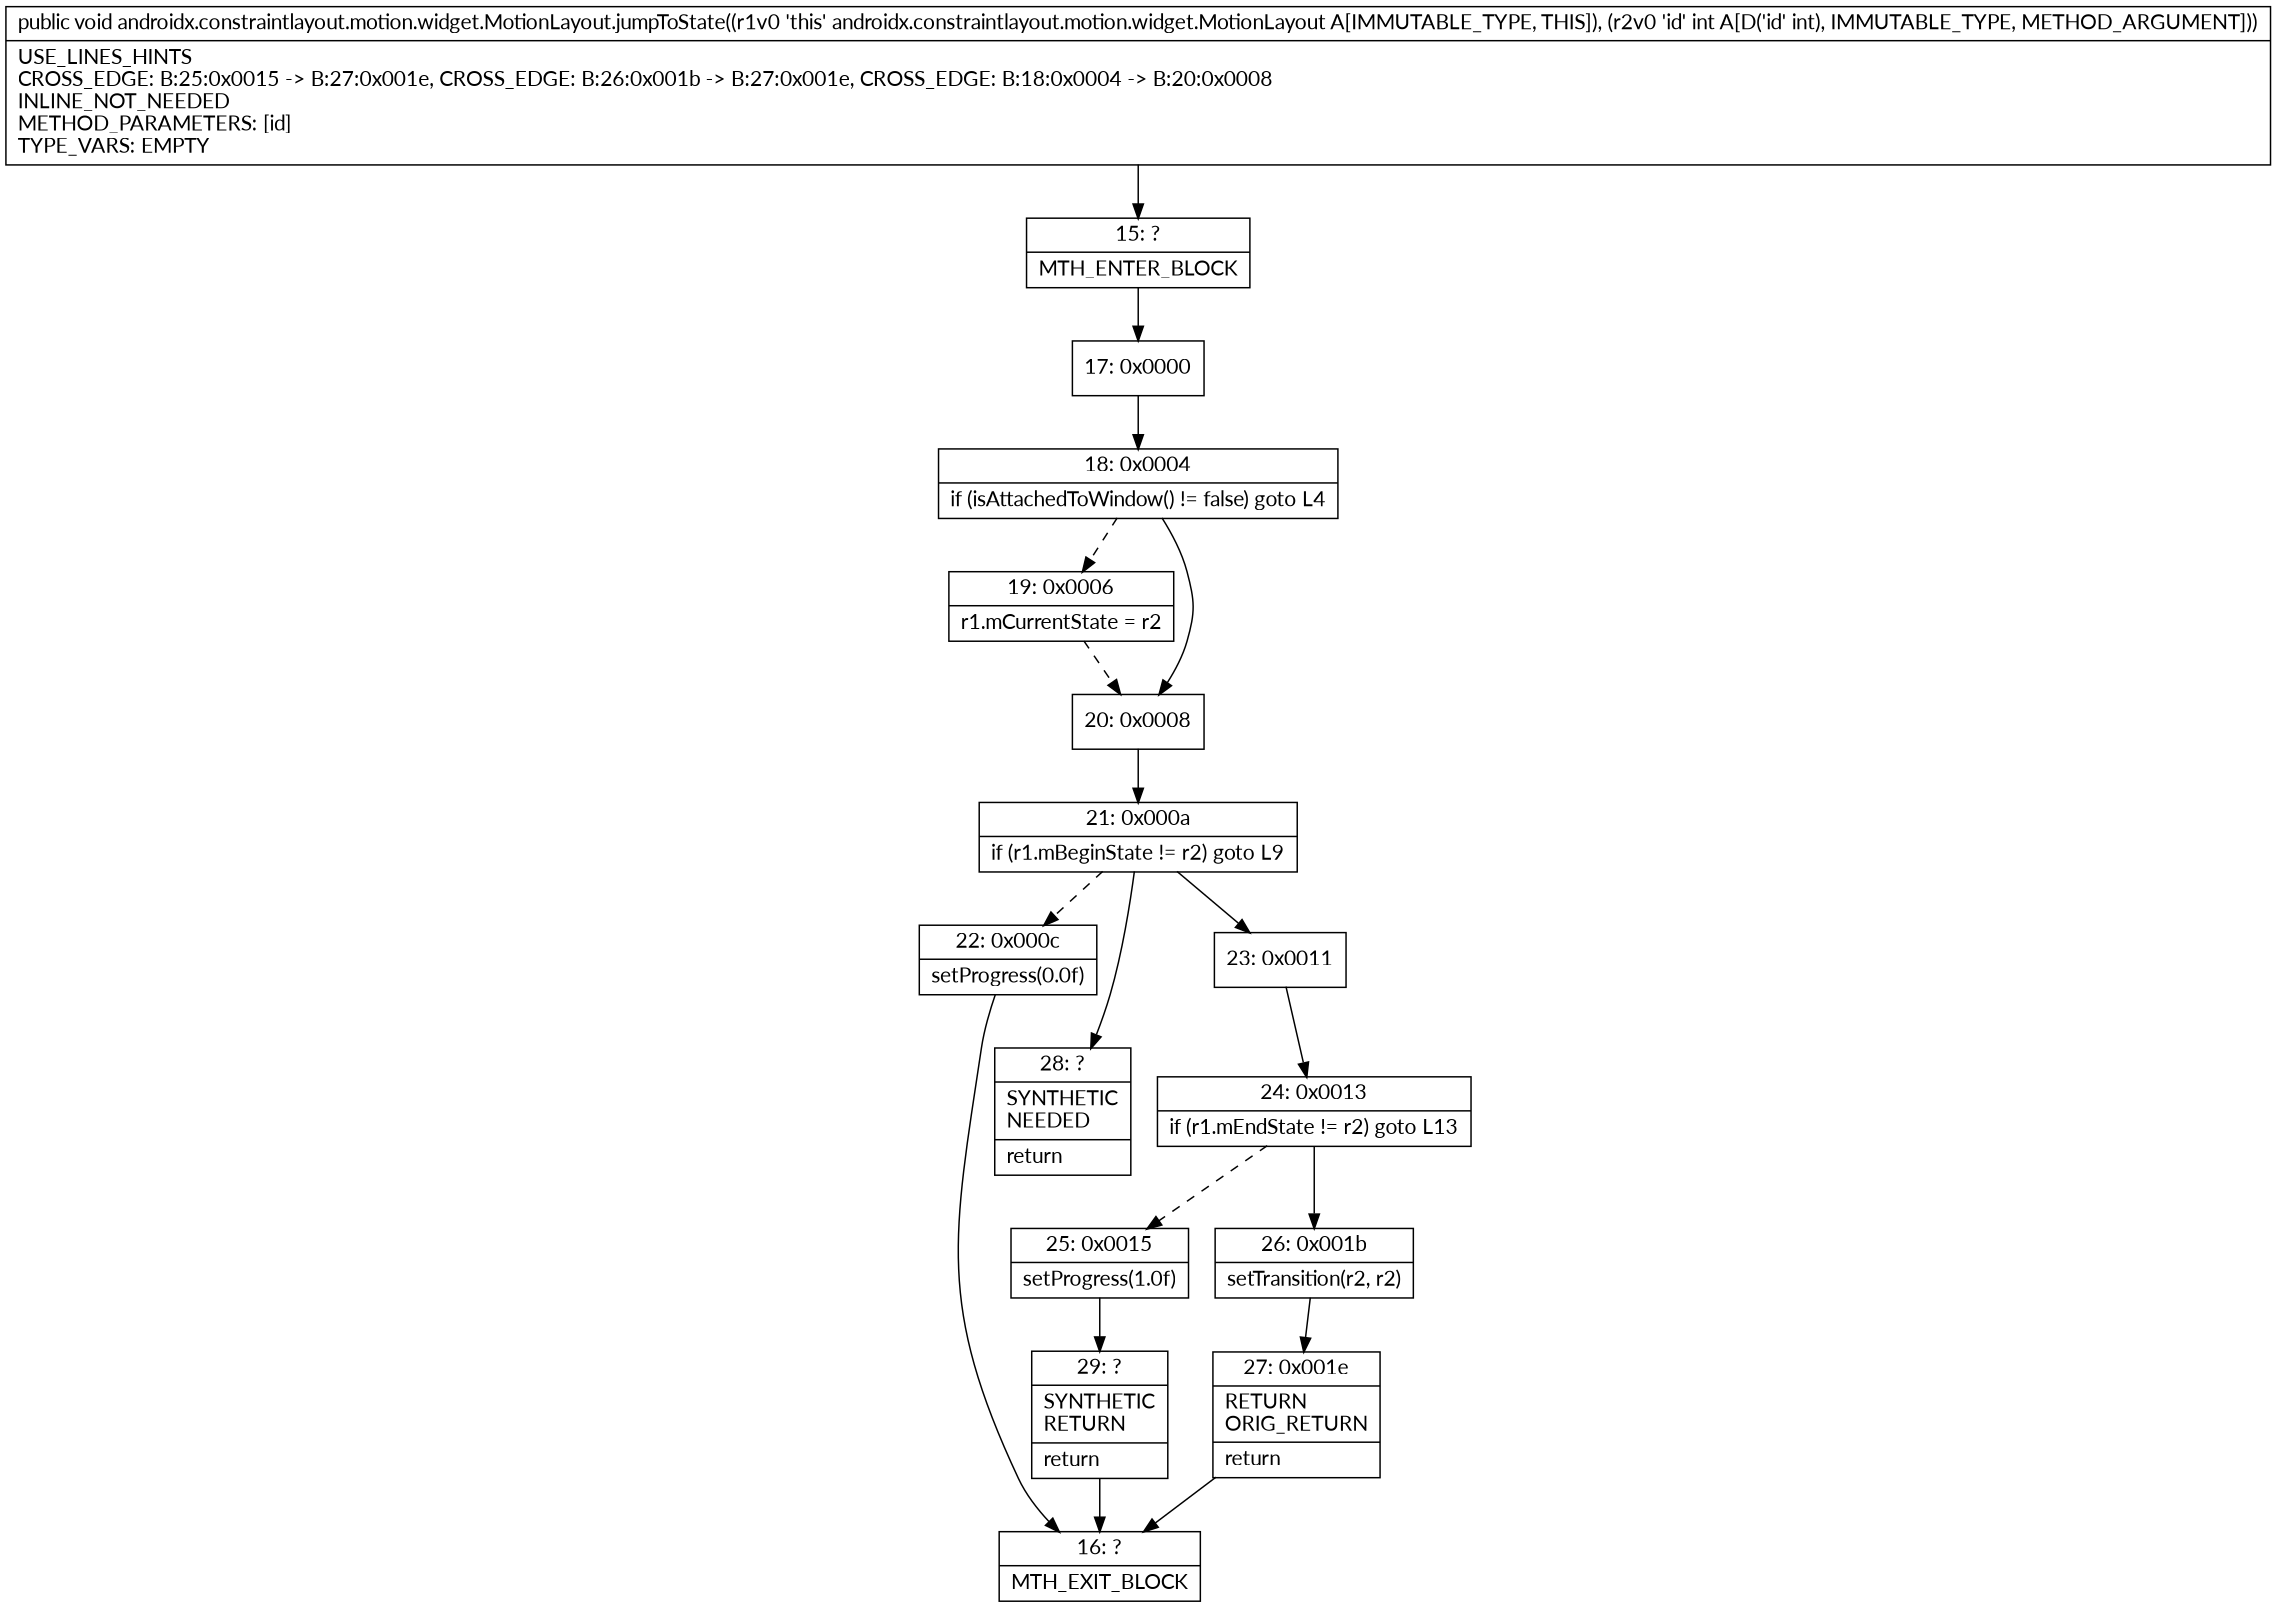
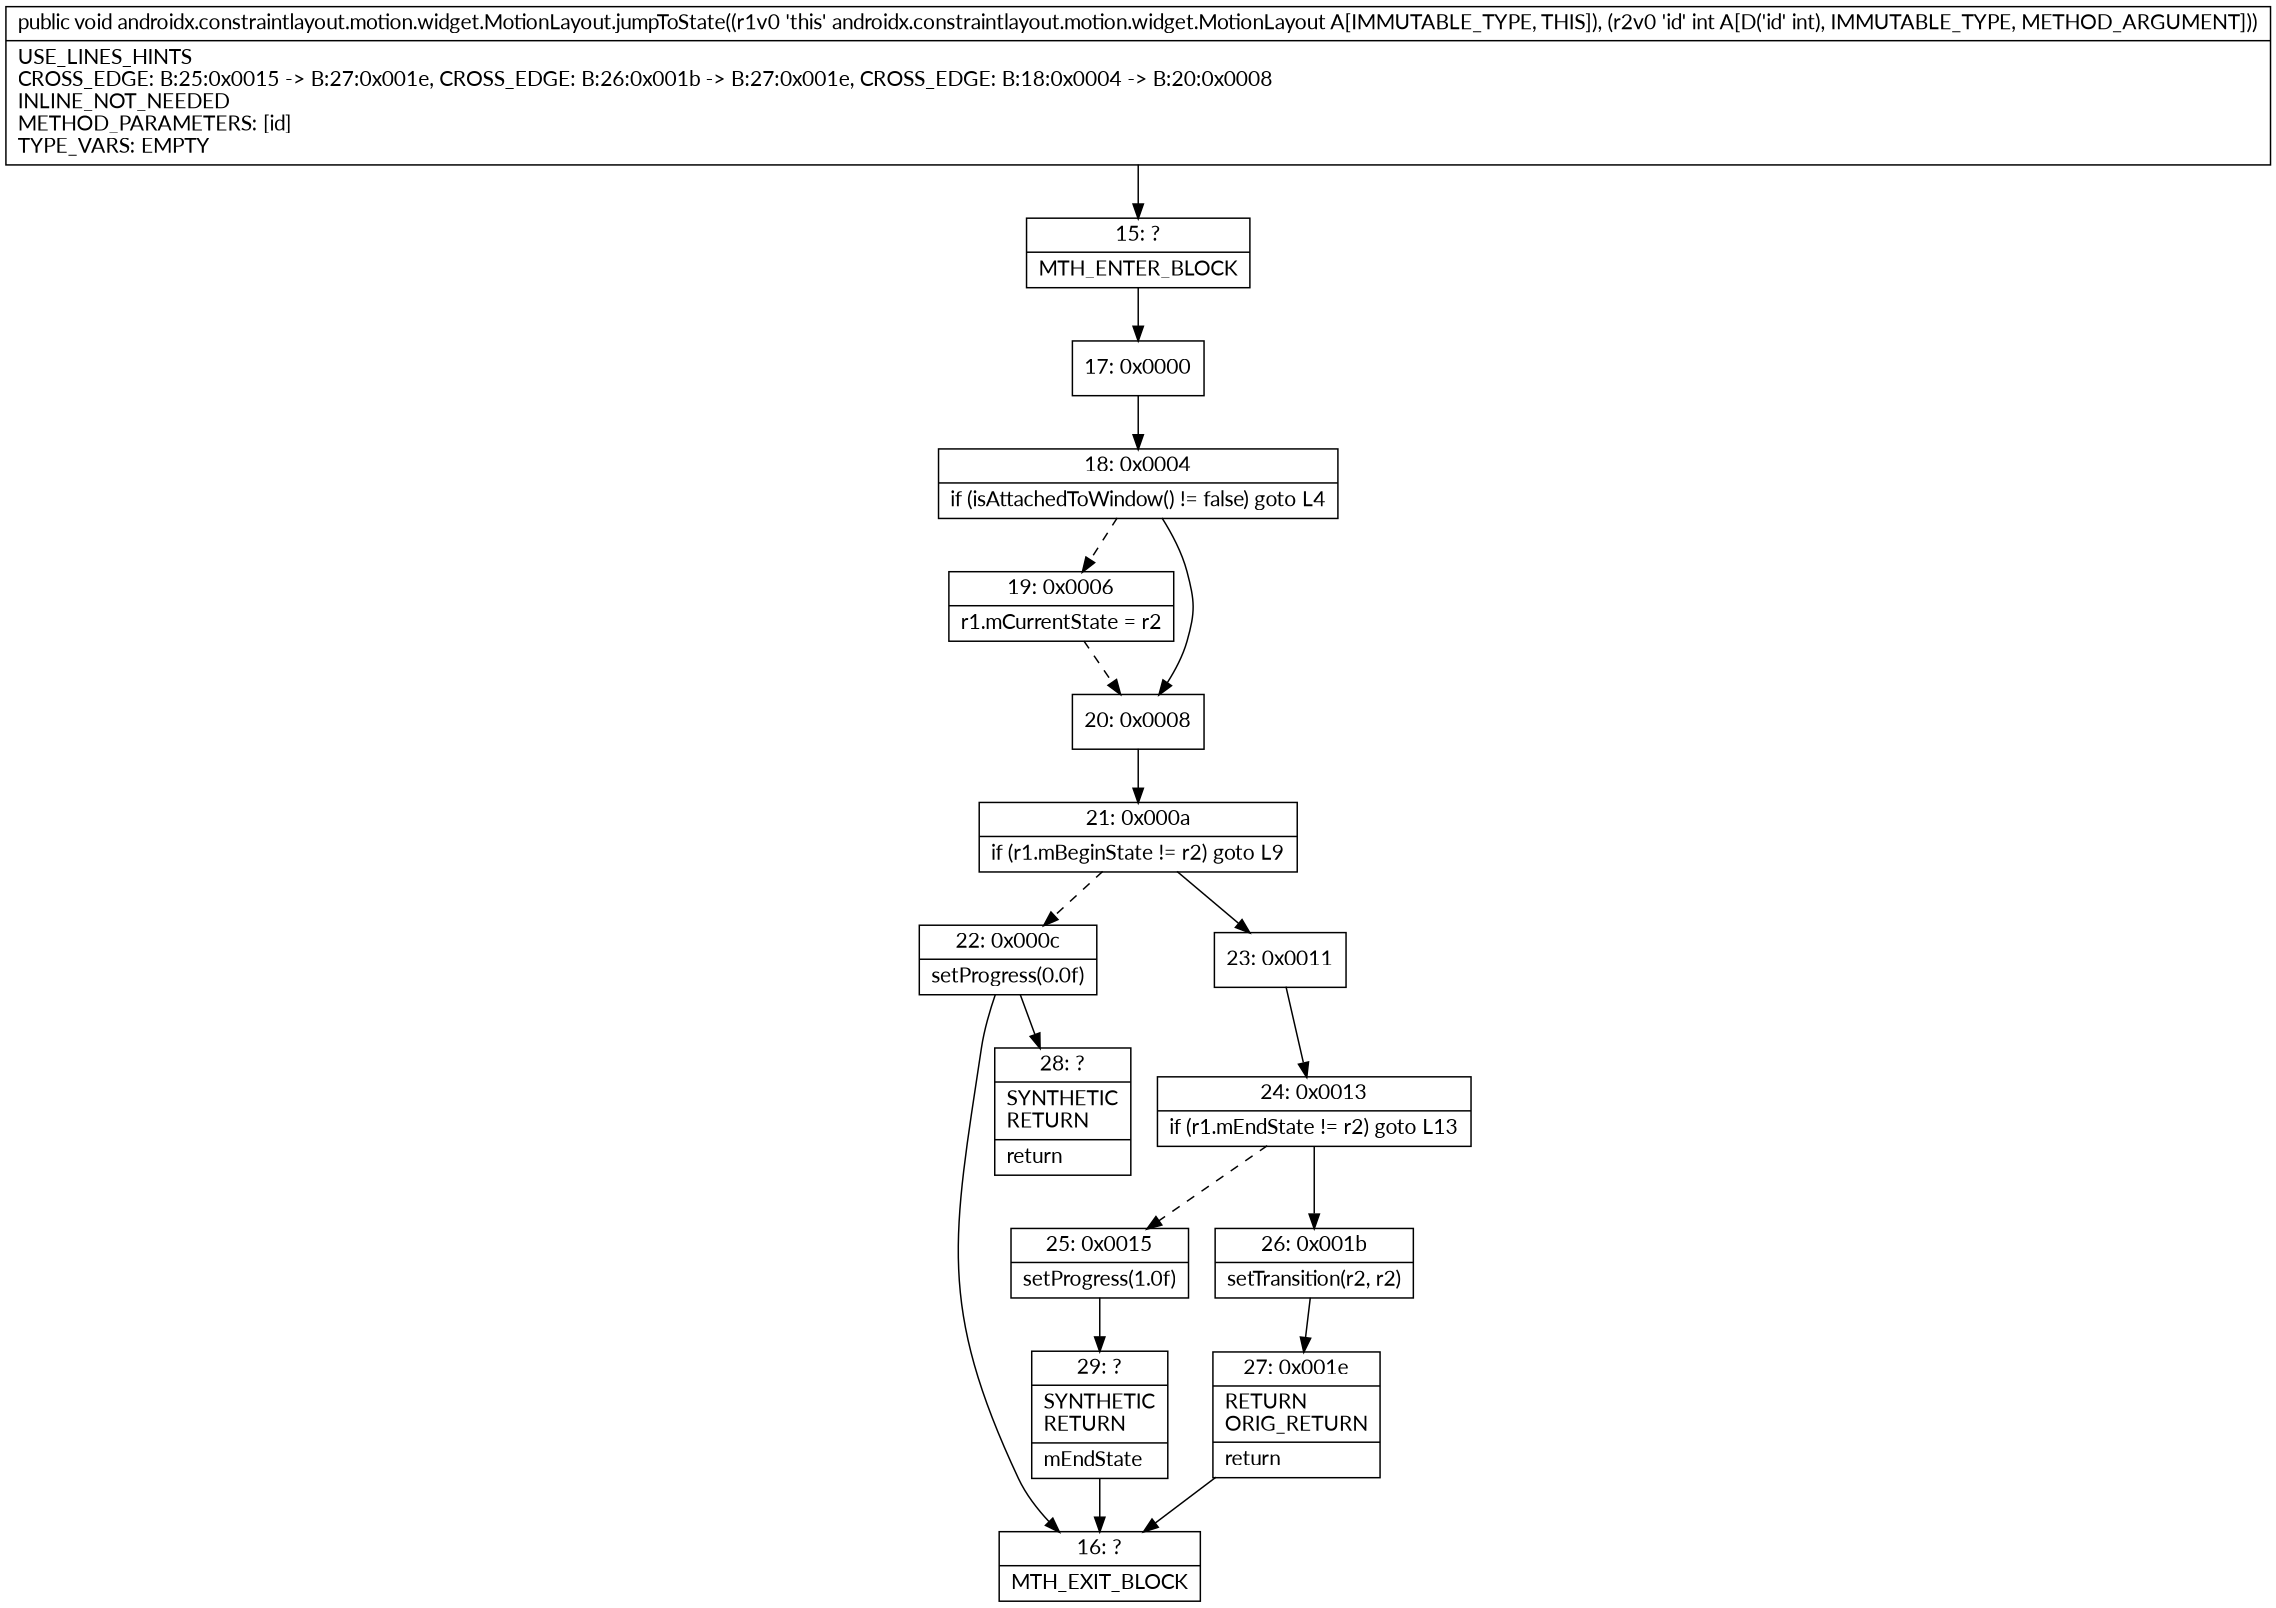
edge "21: 0x000a" -> "28: ?": now "22: 0x000c" -> "28: ?"
node "28: ?": text "NEEDED" -> "RETURN"
node "29: ?": text "return" -> "mEndState"
